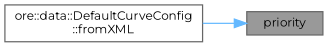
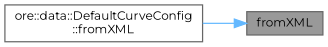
node "priority": label "priority" -> "fromXML"
